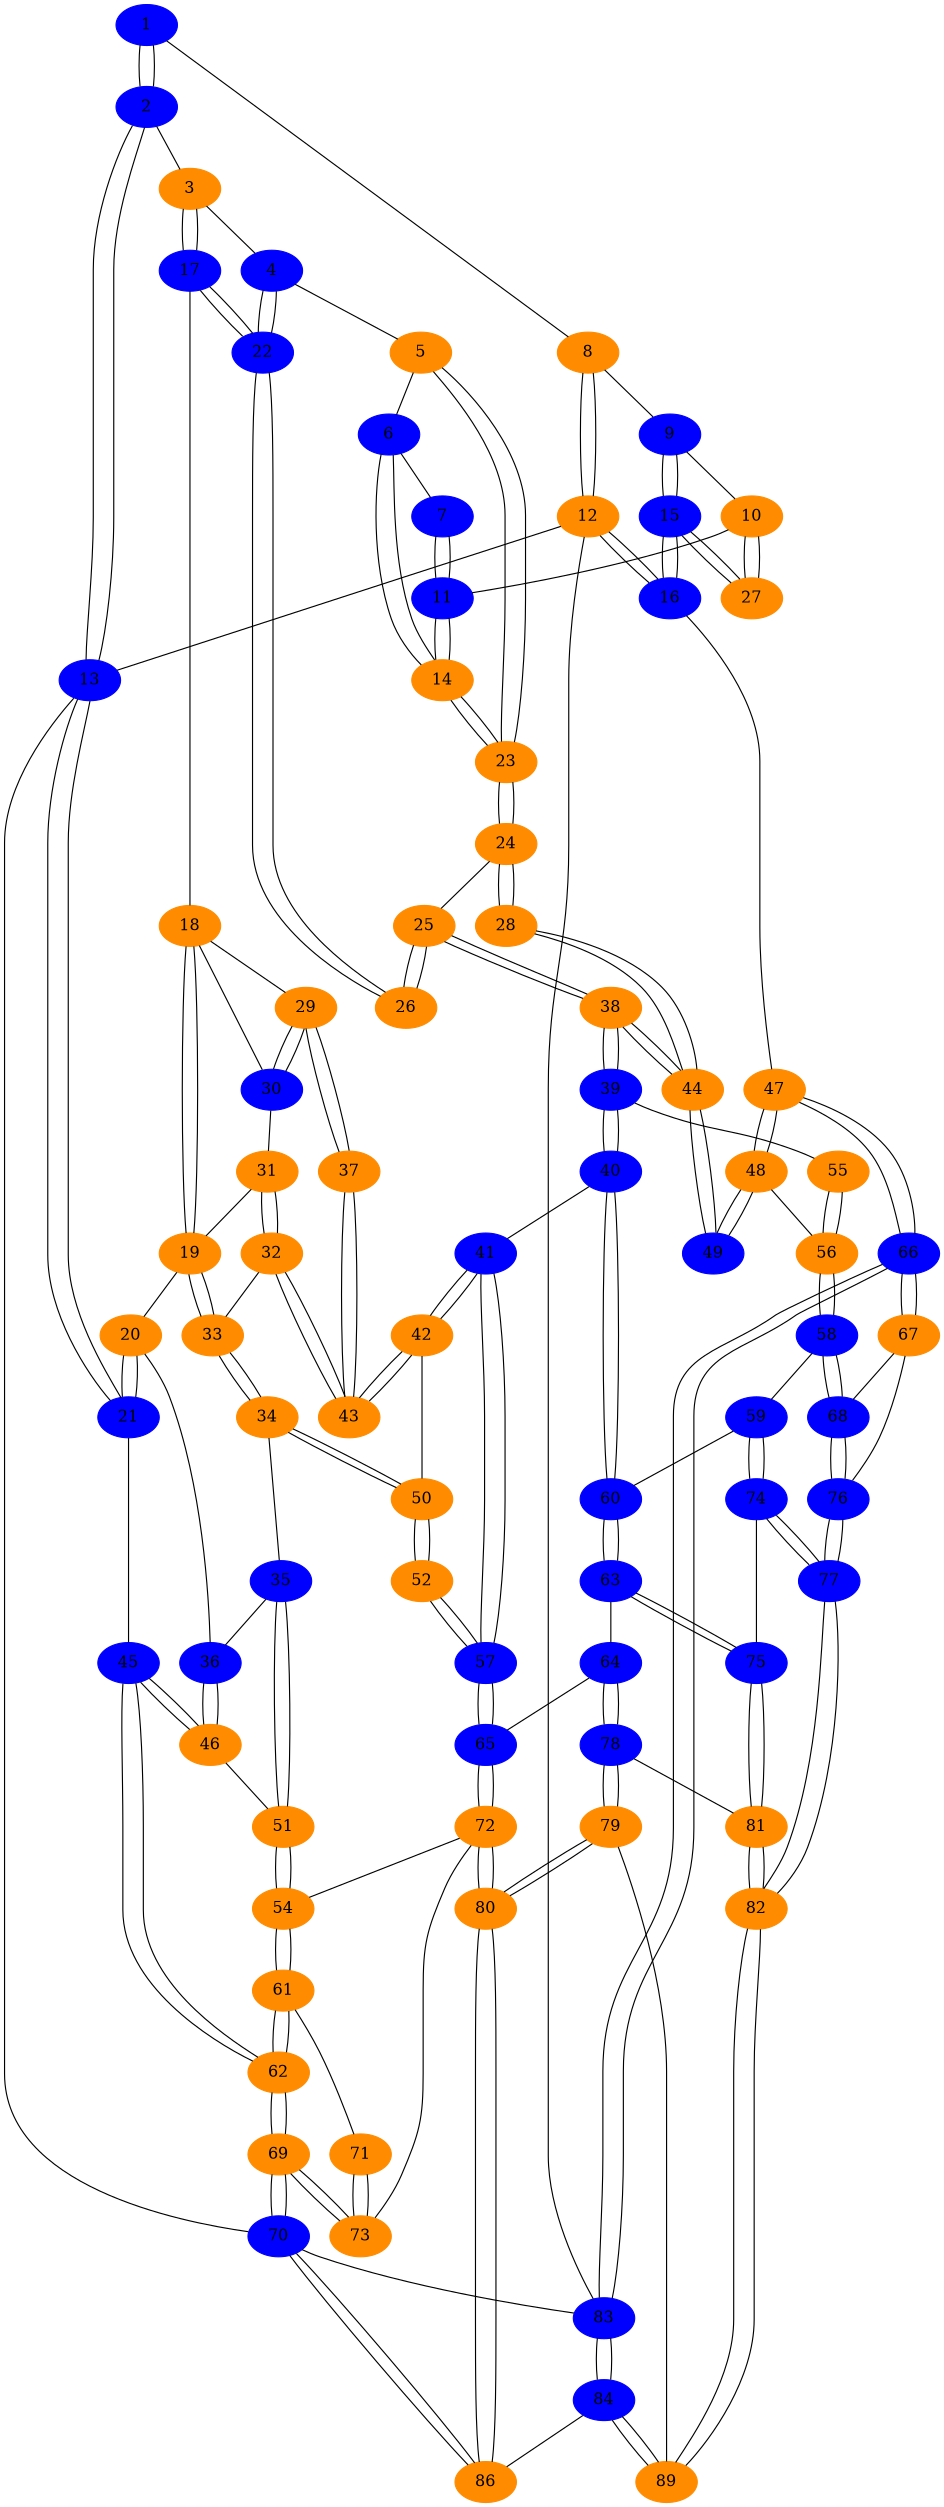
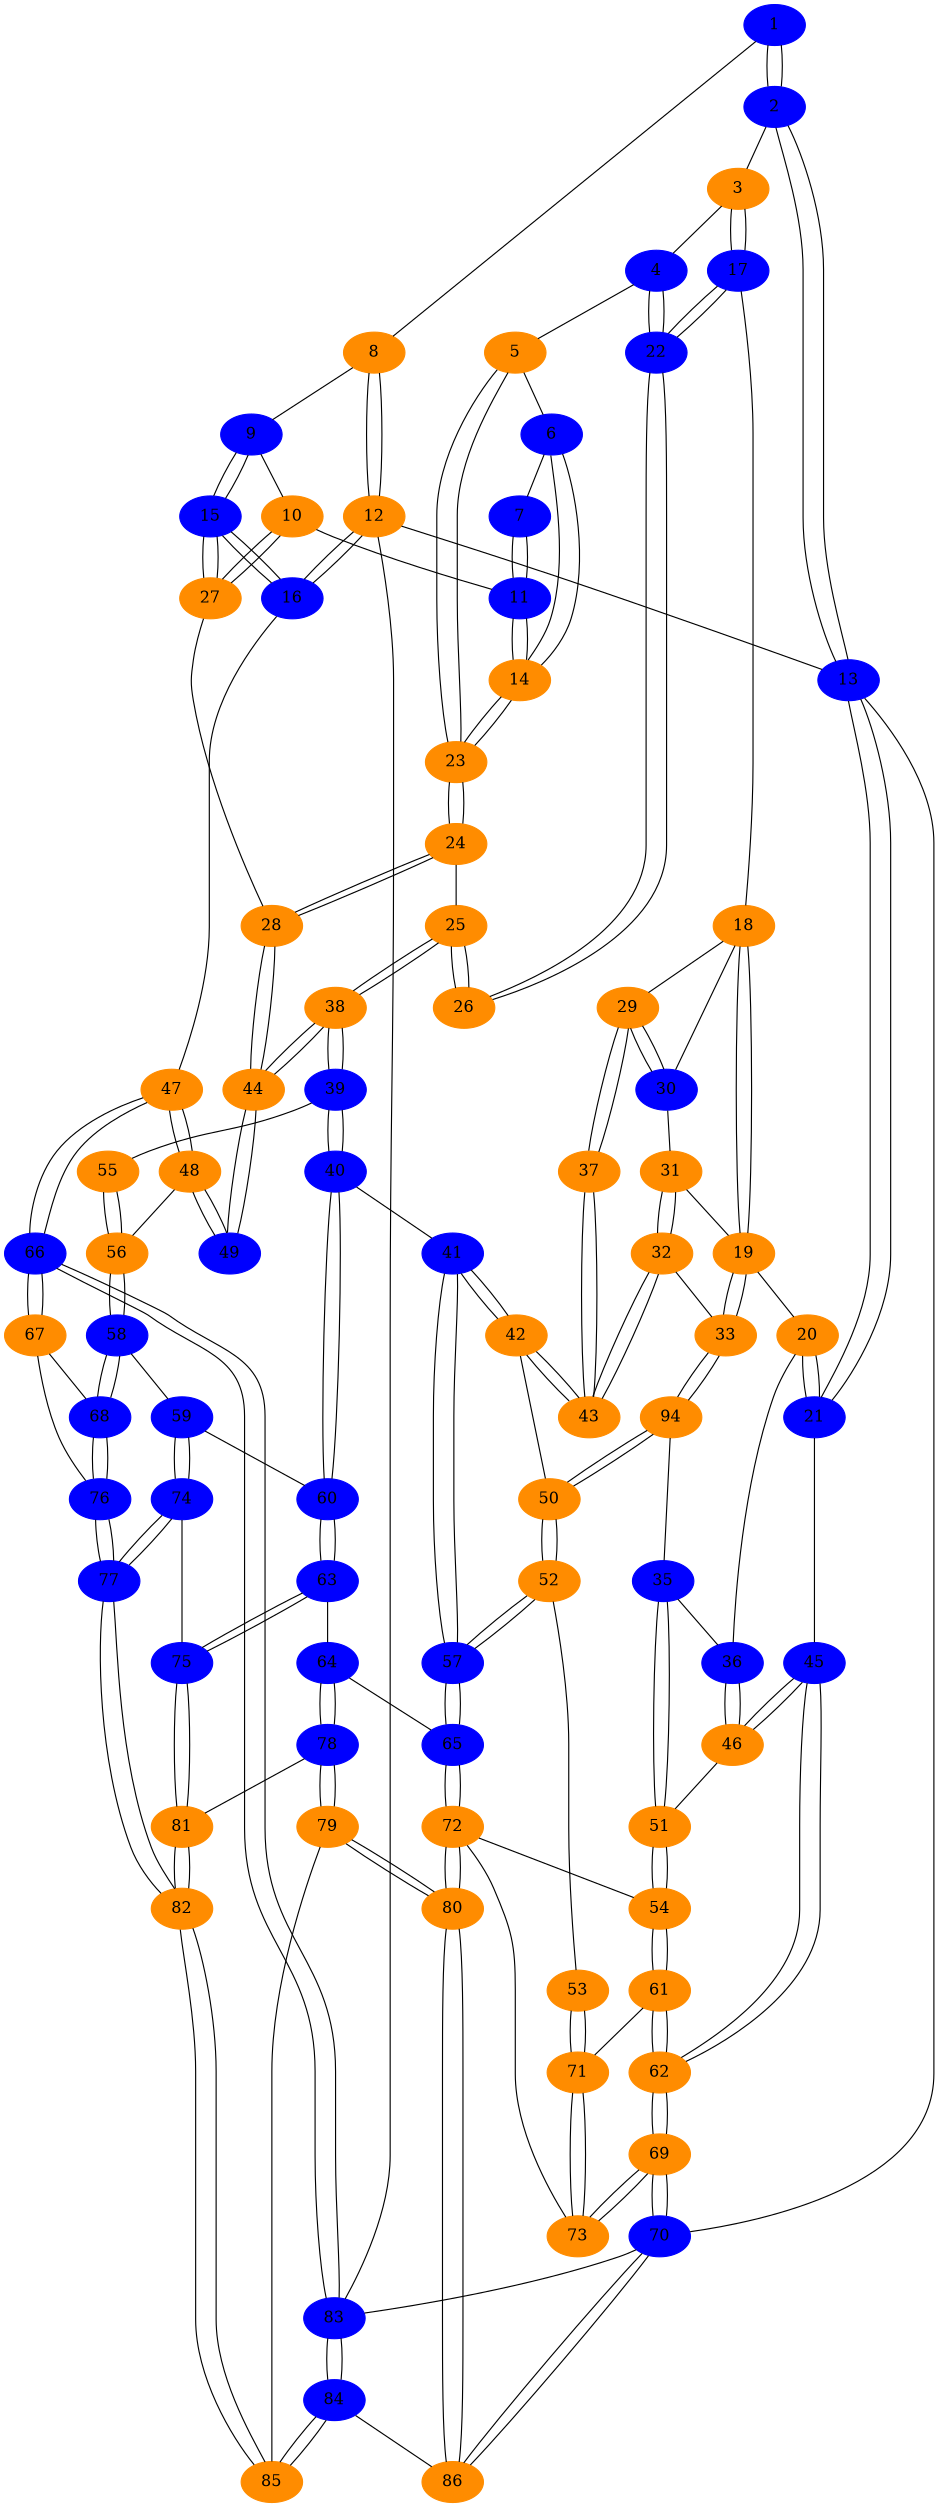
edge "27" -- "28": added
node "34": label "34" -> "94"
node "53": added
node "89": label "89" -> "85"
